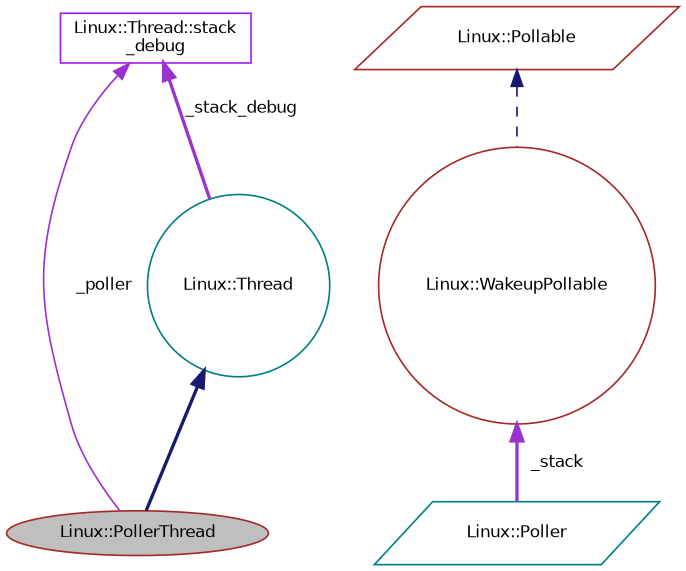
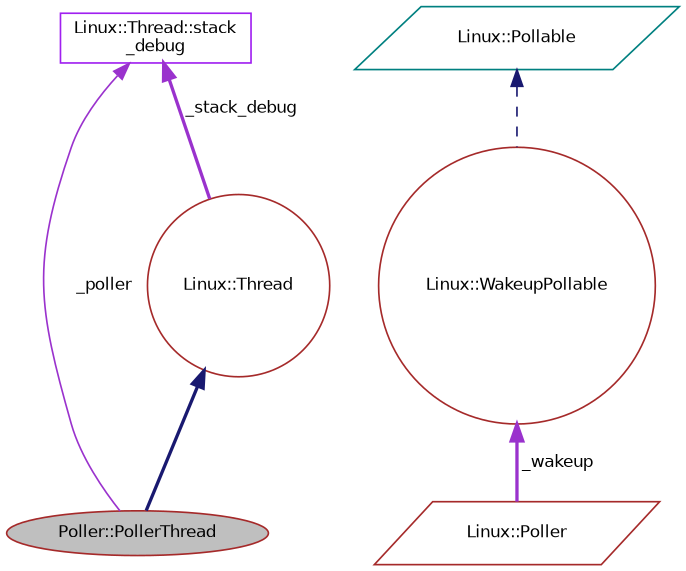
node "Linux::Pollable": color brown -> teal
node "Linux::Thread": color teal -> brown
edge "Linux::Poller" -> "Linux::WakeupPollable": label " _stack" -> " _wakeup"
node "Linux::PollerThread": label "Linux::PollerThread" -> "Poller::PollerThread"
node "Linux::Poller": color teal -> brown
